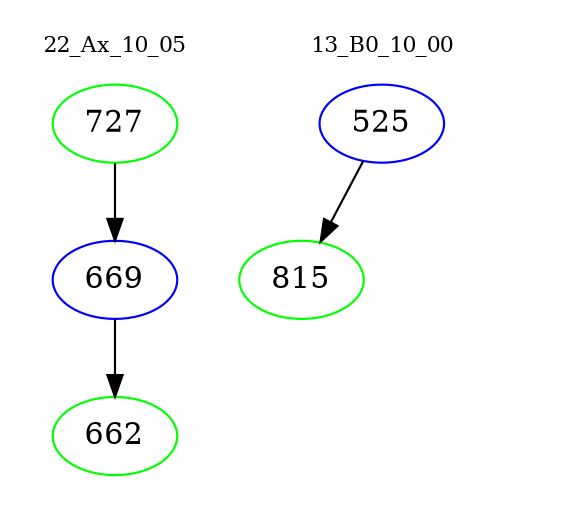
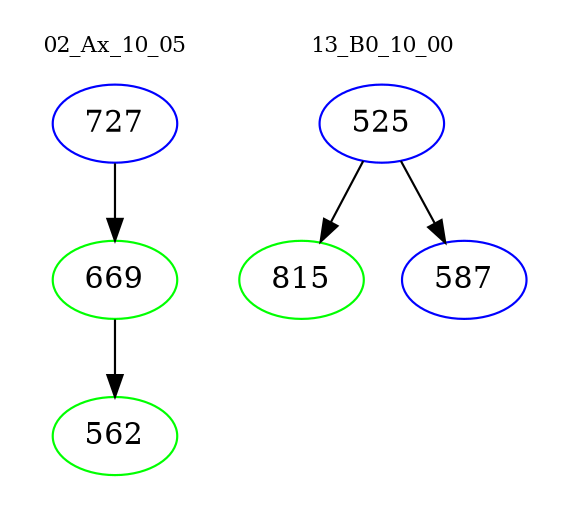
cluster "22_Ax_10_05": label "22_Ax_10_05" -> "02_Ax_10_05"
node "727": color green -> blue
node "669": color blue -> green
node "587": added
node "662": label "662" -> "562"
